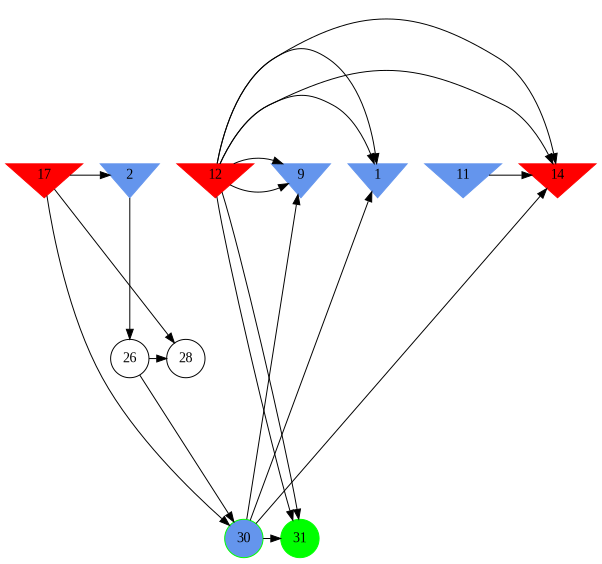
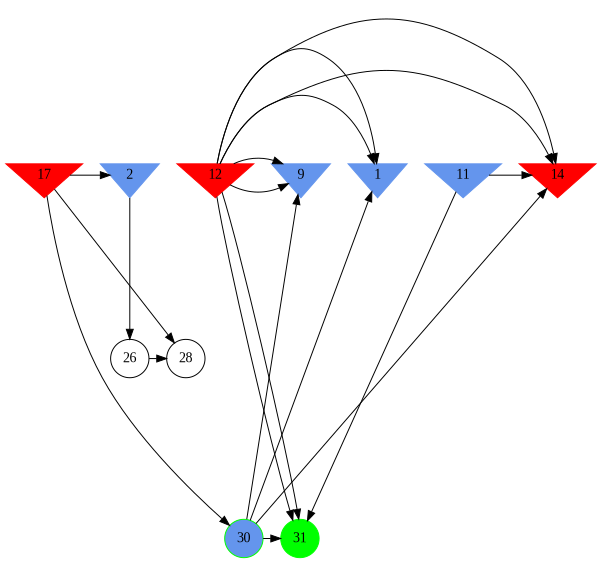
edge "11" -> "31": added
edge "26" -> "30": removed
